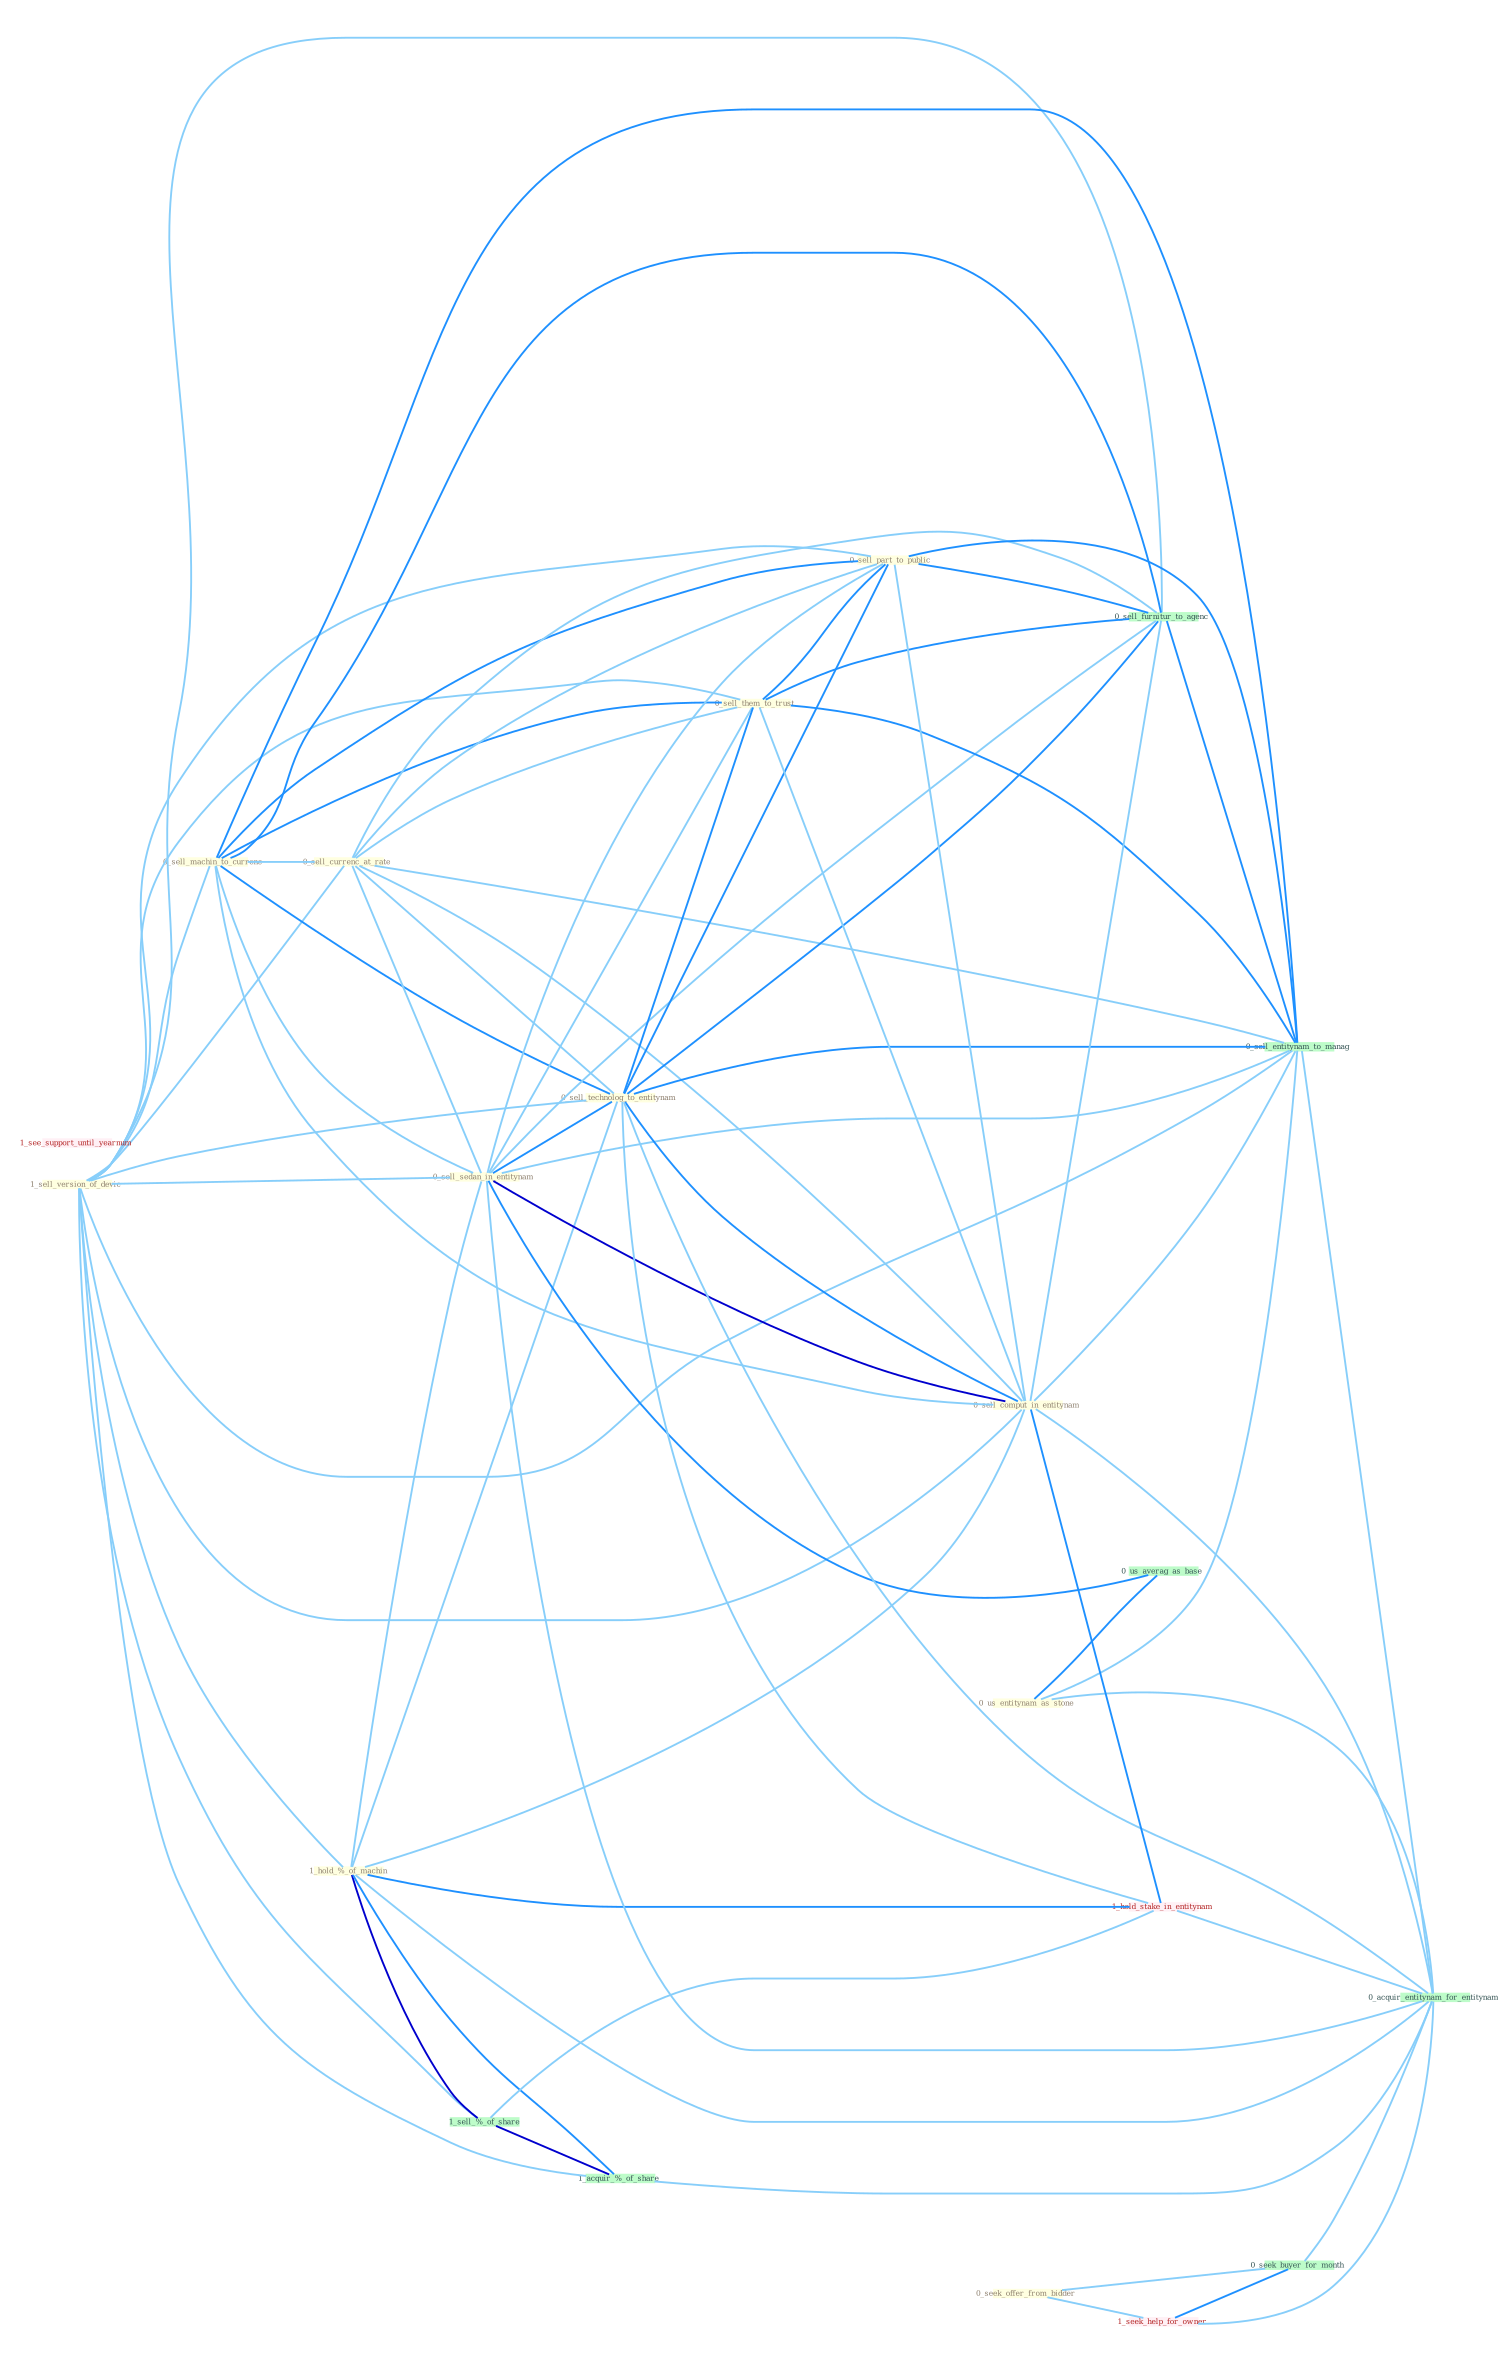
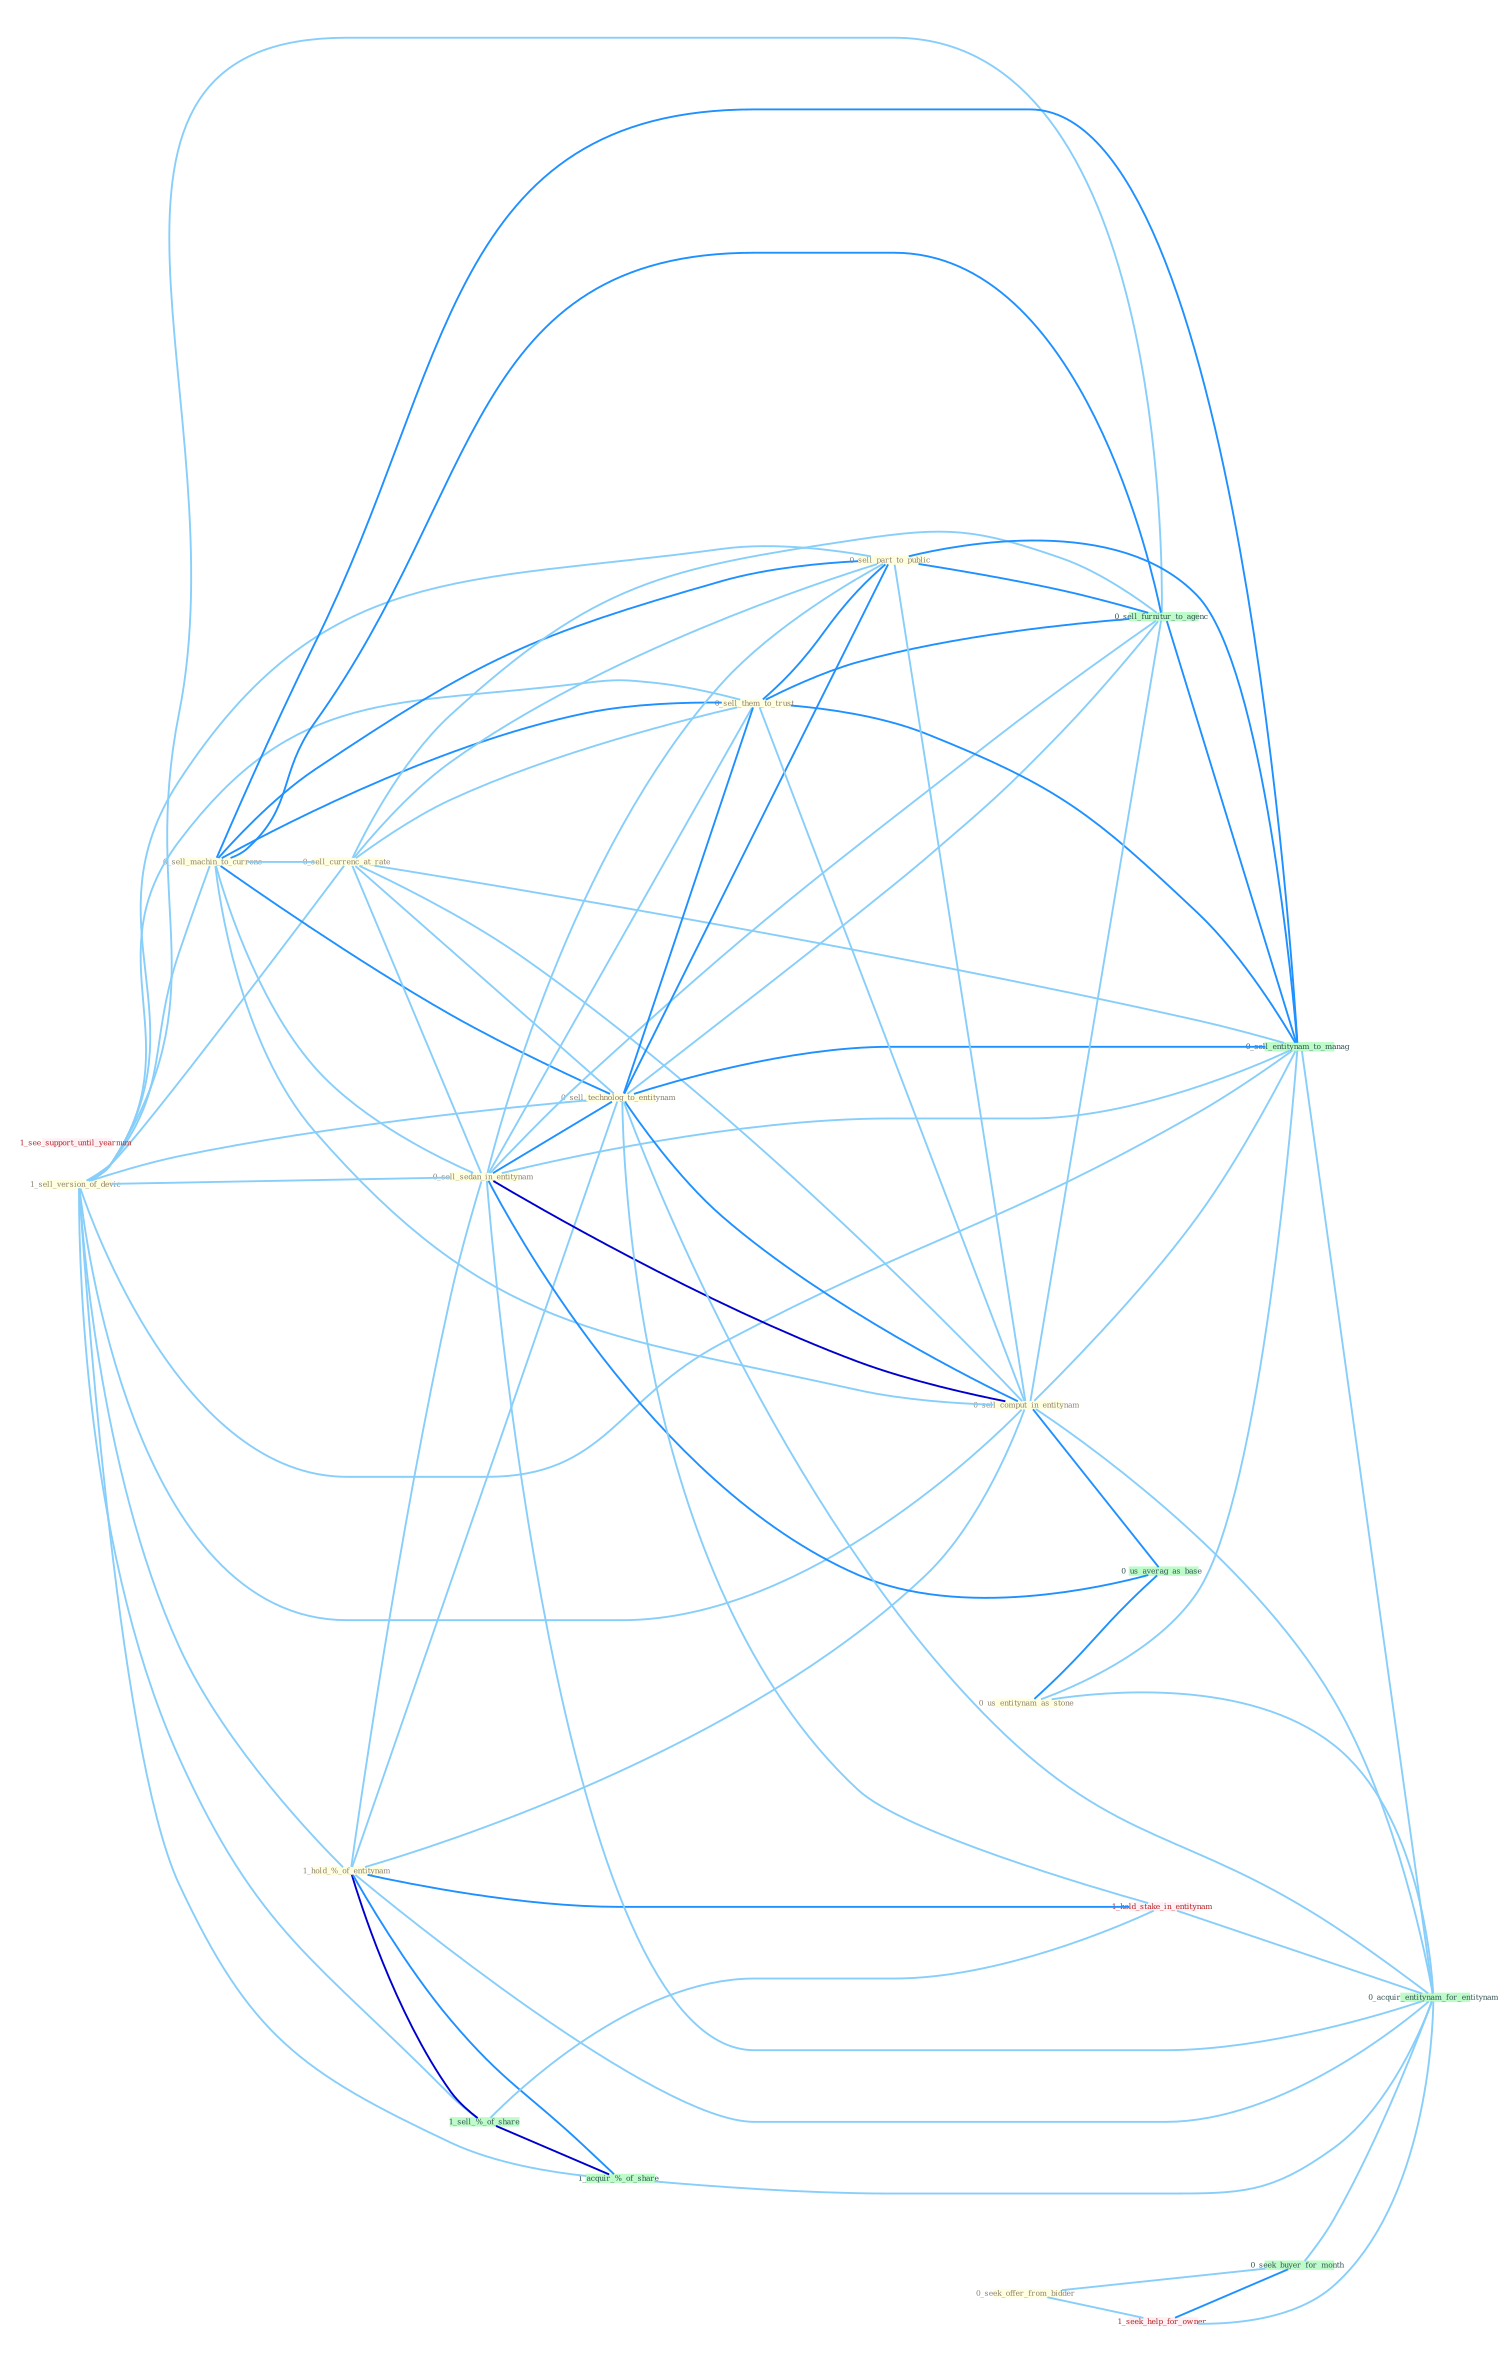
edge "0_sell_furnitur_to_agenc" -- "0_sell_technolog_to_entitynam": color #1e90ff -> #87cefa
edge "0_sell_comput_in_entitynam" -- "1_hold_stake_in_entitynam": now "0_sell_comput_in_entitynam" -- "0_us_averag_as_base"
node "1_hold_%_of_machin": label "1_hold_%_of_machin" -> "1_hold_%_of_entitynam"
